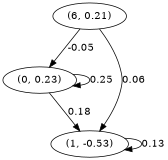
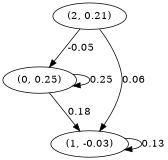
node "(6, 0.21)": label "(6, 0.21)" -> "(2, 0.21)"
node "(0, 0.23)": label "(0, 0.23)" -> "(0, 0.25)"
node "(1, -0.53)": label "(1, -0.53)" -> "(1, -0.03)"
